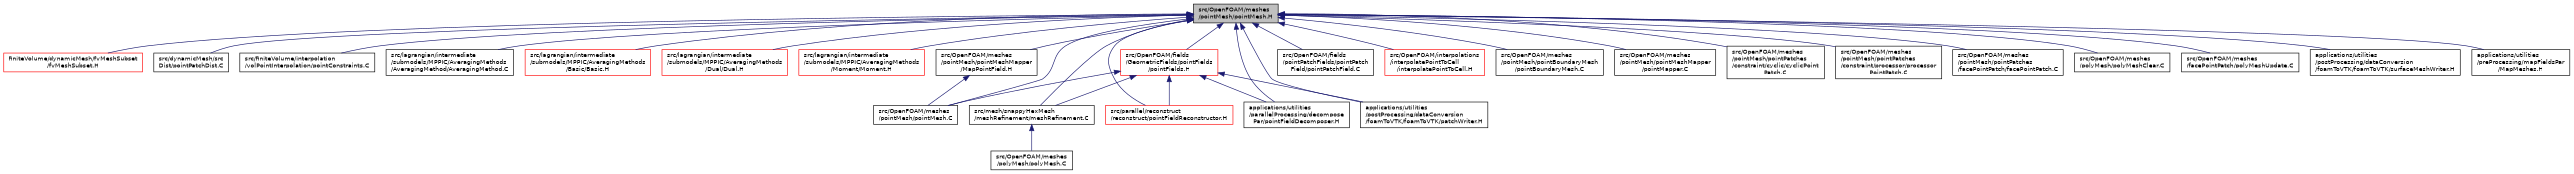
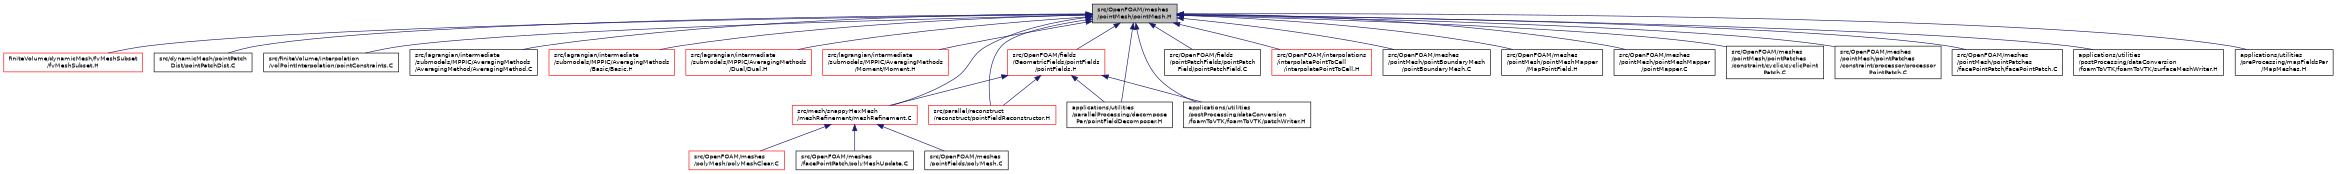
edge "src/OpenFOAM/meshes /polyMesh/polyMeshClear.C" -> "src/OpenFOAM/meshes /pointMesh/pointMesh.H": now "src/OpenFOAM/meshes /polyMesh/polyMeshClear.C" -> "src/mesh/snappyHexMesh /meshRefinement/meshRefinement.C"
edge "src/OpenFOAM/meshes /facePointPatch/polyMeshUpdate.C" -> "src/OpenFOAM/meshes /pointMesh/pointMesh.H": now "src/OpenFOAM/meshes /facePointPatch/polyMeshUpdate.C" -> "src/mesh/snappyHexMesh /meshRefinement/meshRefinement.C"
node "src/dynamicMesh/src Dist/pointPatchDist.C": label "src/dynamicMesh/src Dist/pointPatchDist.C" -> "src/dynamicMesh/pointPatch Dist/pointPatchDist.C"
node "src/OpenFOAM/meshes /polyMesh/polyMeshClear.C": color black -> red
node "src/OpenFOAM/meshes /pointMesh/pointMesh.C": removed
node "src/mesh/snappyHexMesh /meshRefinement/meshRefinement.C": color black -> red
node "src/OpenFOAM/meshes /polyMesh/polyMesh.C": label "src/OpenFOAM/meshes /polyMesh/polyMesh.C" -> "src/OpenFOAM/meshes /pointFields/polyMesh.C"
